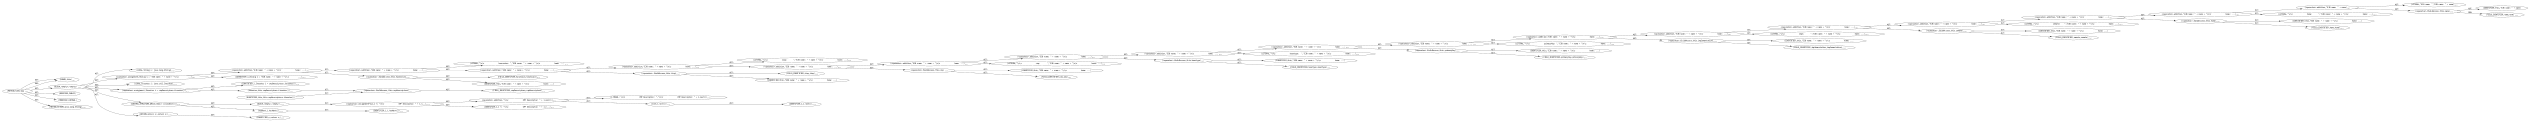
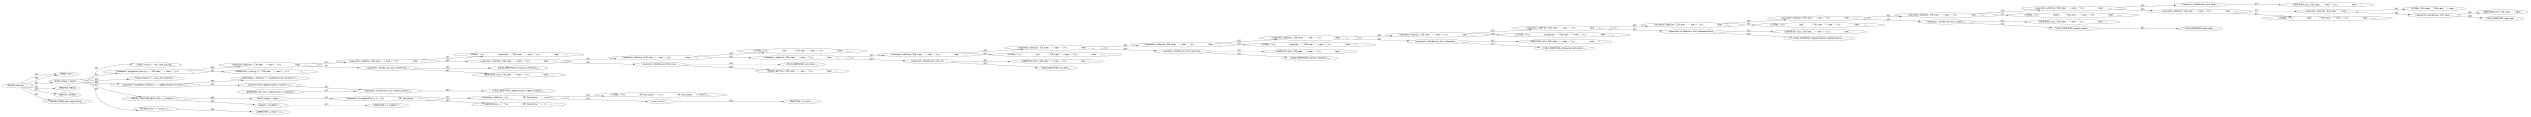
edge "(<operator>.fieldAccess,this.home)" -> "(FIELD_IDENTIFIER,home,home)": now "(FIELD_IDENTIFIER,remote,remote)" -> "(FIELD_IDENTIFIER,home,home)"
